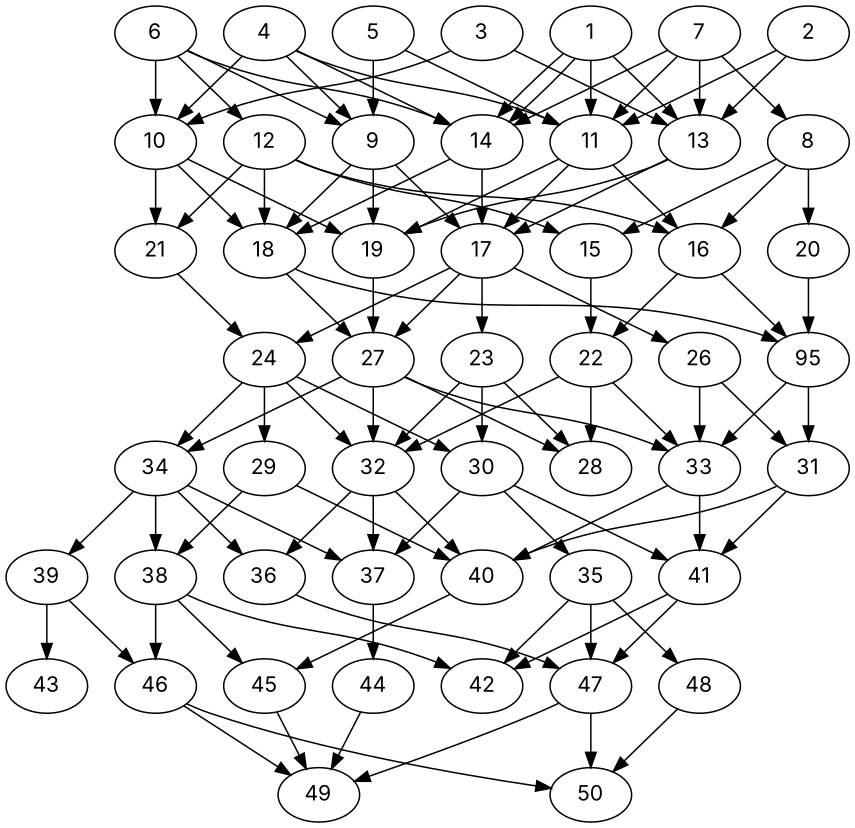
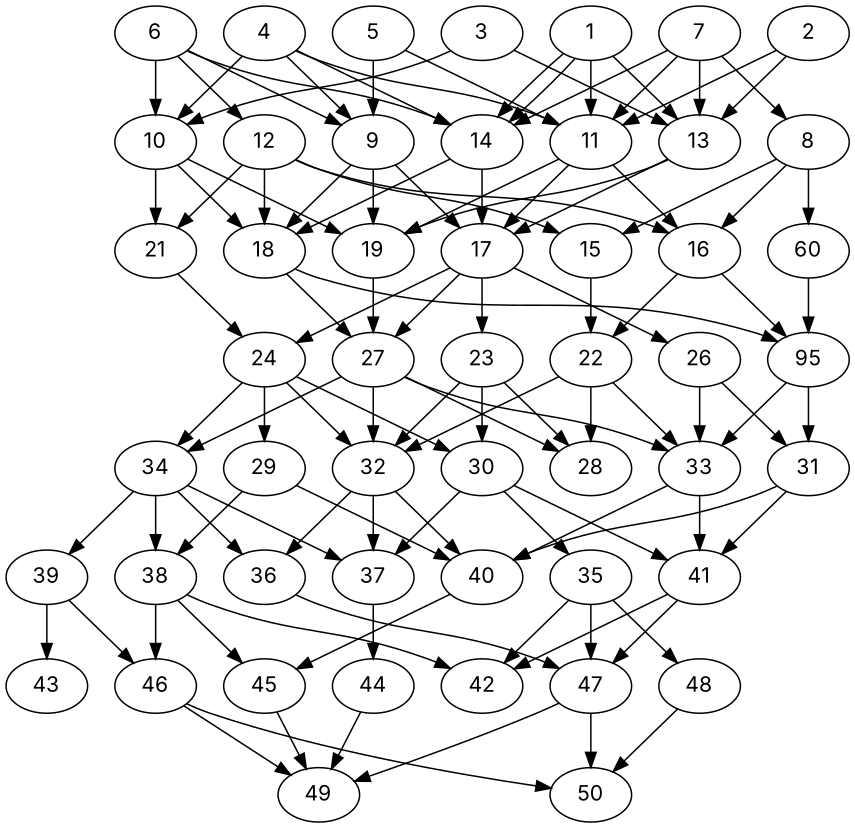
node "20": label "20" -> "60"
